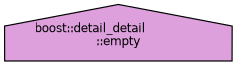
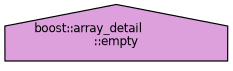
node "boost::detail_detail ::empty": label "boost::detail_detail ::empty" -> "boost::array_detail ::empty"
